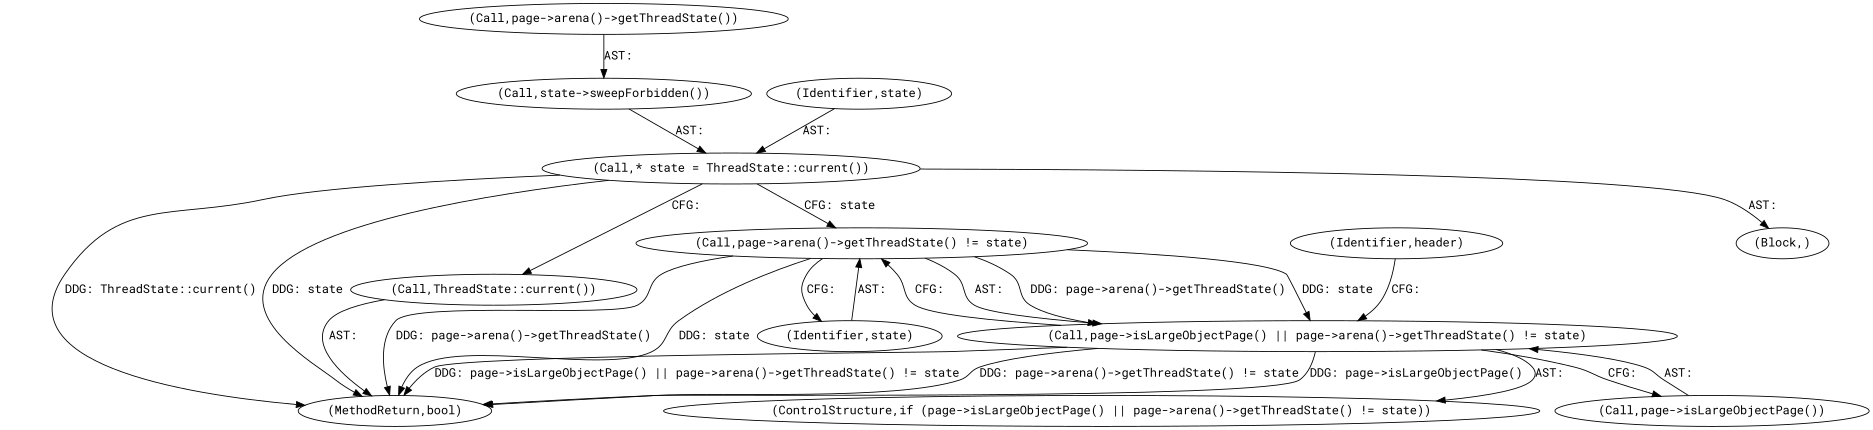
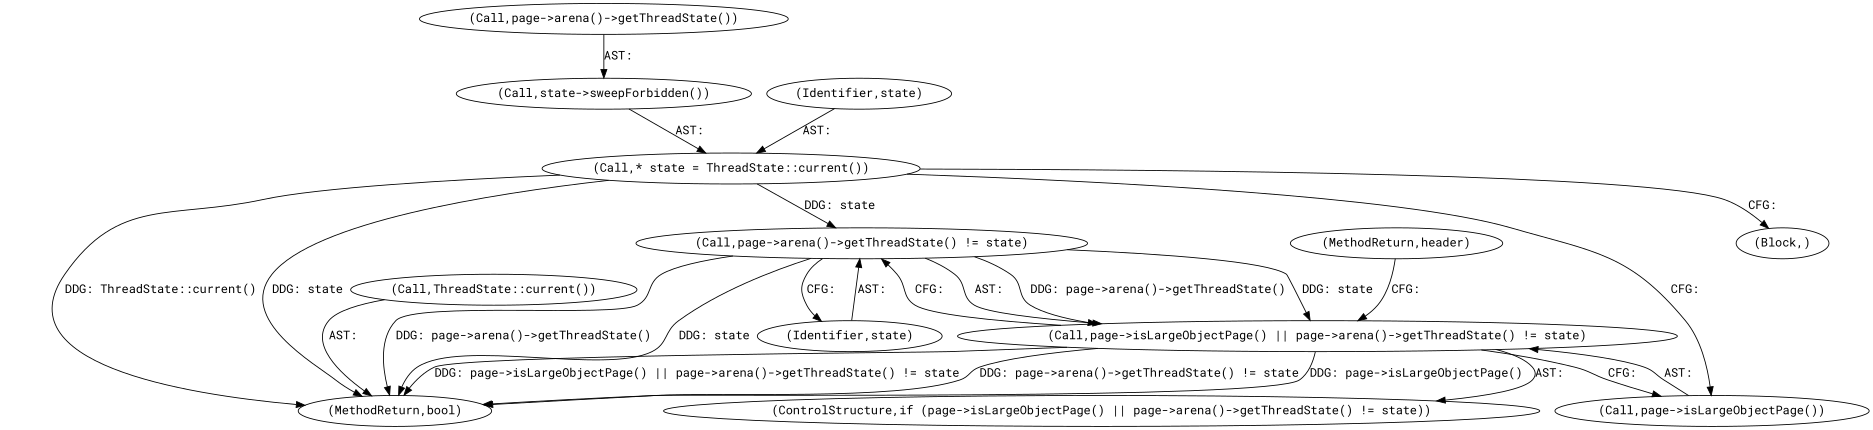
edge "(Call,* state = ThreadState::current())" -> "(Call,page->arena()->getThreadState() != state)": label "CFG: state" -> "DDG: state"
edge "(Call,* state = ThreadState::current())" -> "(Block,)": label "AST: " -> "CFG: "
edge "(Call,* state = ThreadState::current())" -> "(Call,ThreadState::current())": now "(Call,* state = ThreadState::current())" -> "(Call,page->isLargeObjectPage())"
node "(Identifier,header)": label "(Identifier,header)" -> "(MethodReturn,header)"
